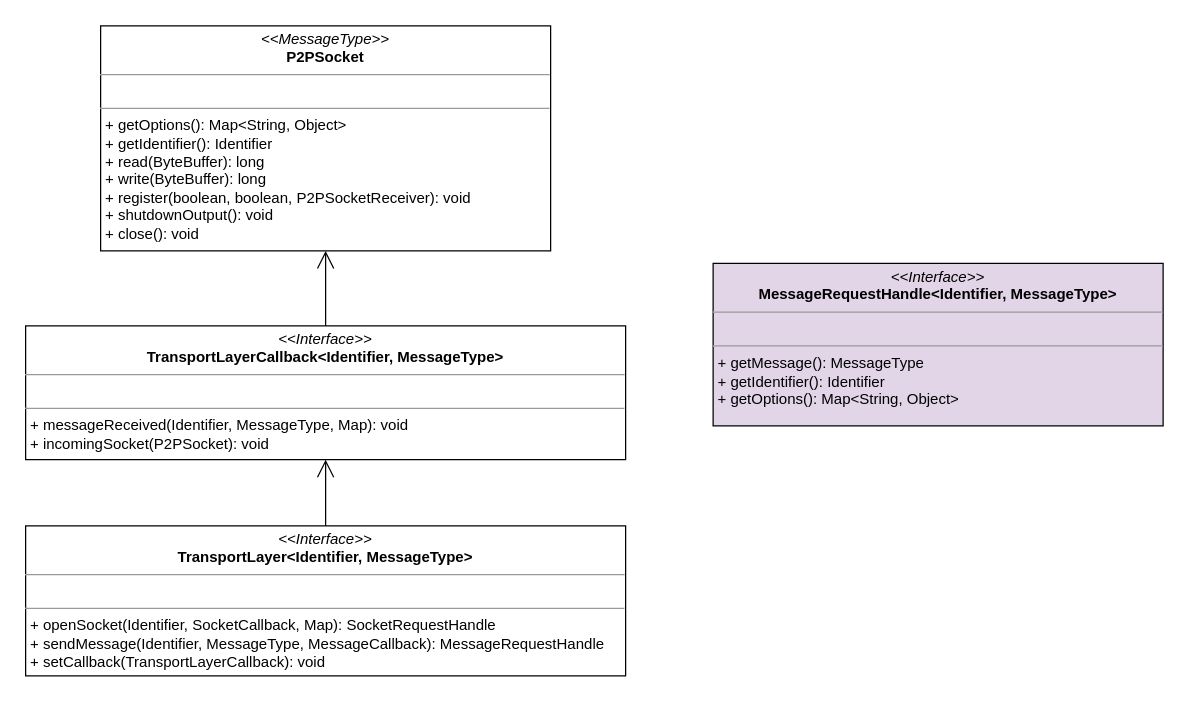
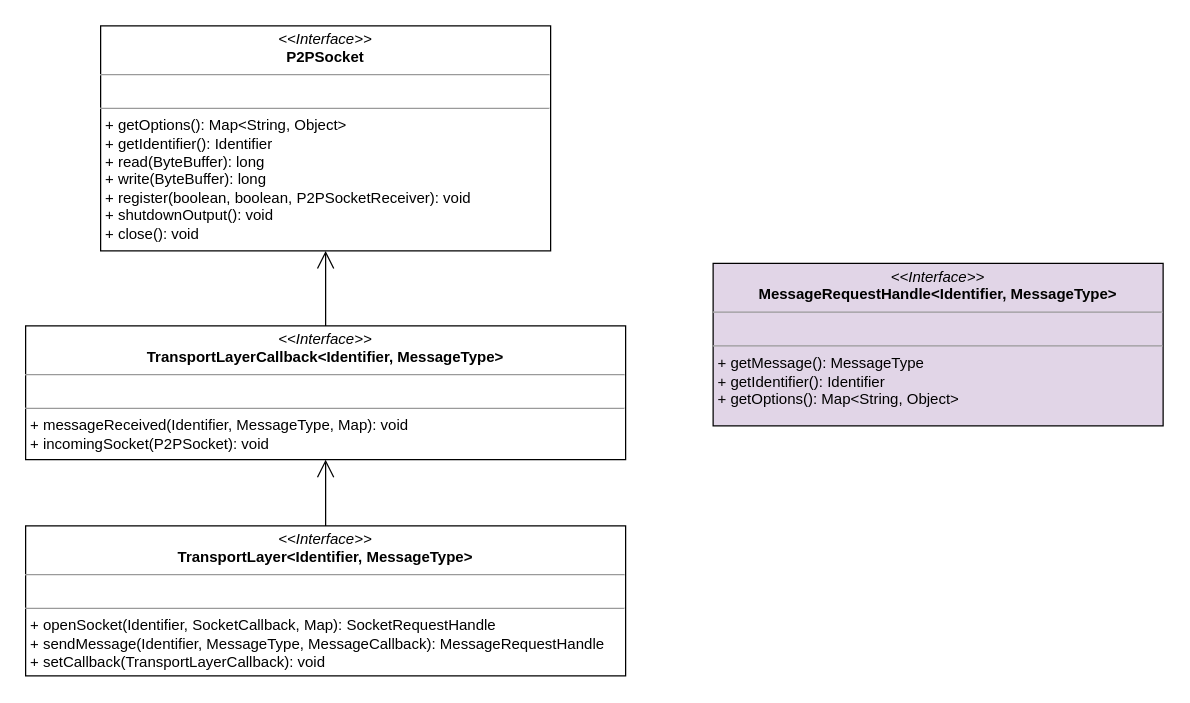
node "<<MessageType>> P2PSocket + getOptions(): Map<String, Object> + getIdentifier(): Identifier + read(ByteBuffer): long + write(ByteBuffer): long + register(boolean, boolean, P2PSocketReceiver): void + shutdownOutput(): void + close(): void": label "<<MessageType>> P2PSocket + getOptions(): Map<String, Object> + getIdentifier(): Identifier + read(ByteBuffer): long + write(ByteBuffer): long + register(boolean, boolean, P2PSocketReceiver): void + shutdownOutput(): void + close(): void" -> "<<Interface>> P2PSocket + getOptions(): Map<String, Object> + getIdentifier(): Identifier + read(ByteBuffer): long + write(ByteBuffer): long + register(boolean, boolean, P2PSocketReceiver): void + shutdownOutput(): void + close(): void"
